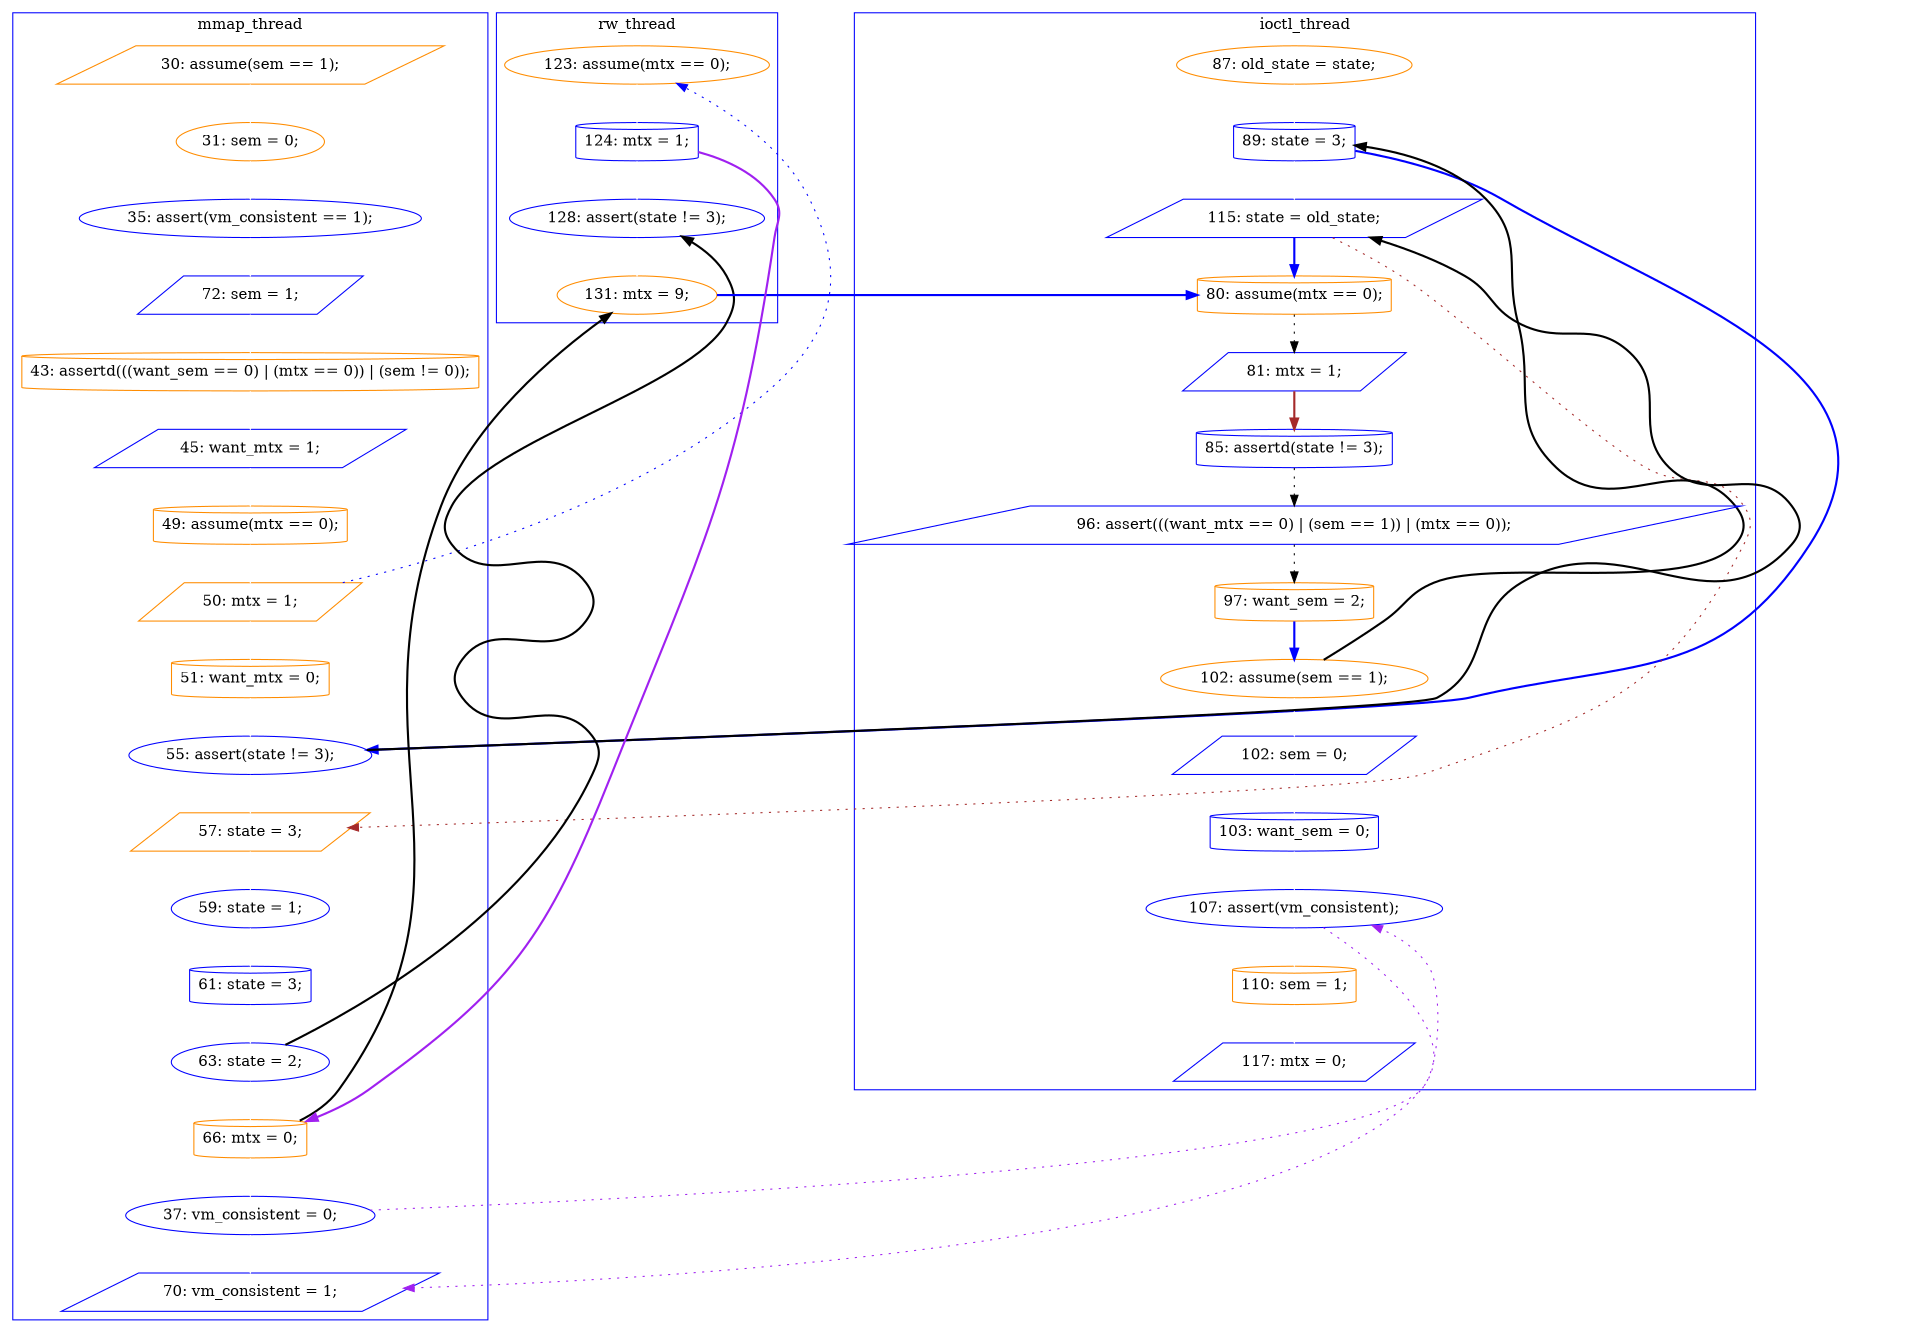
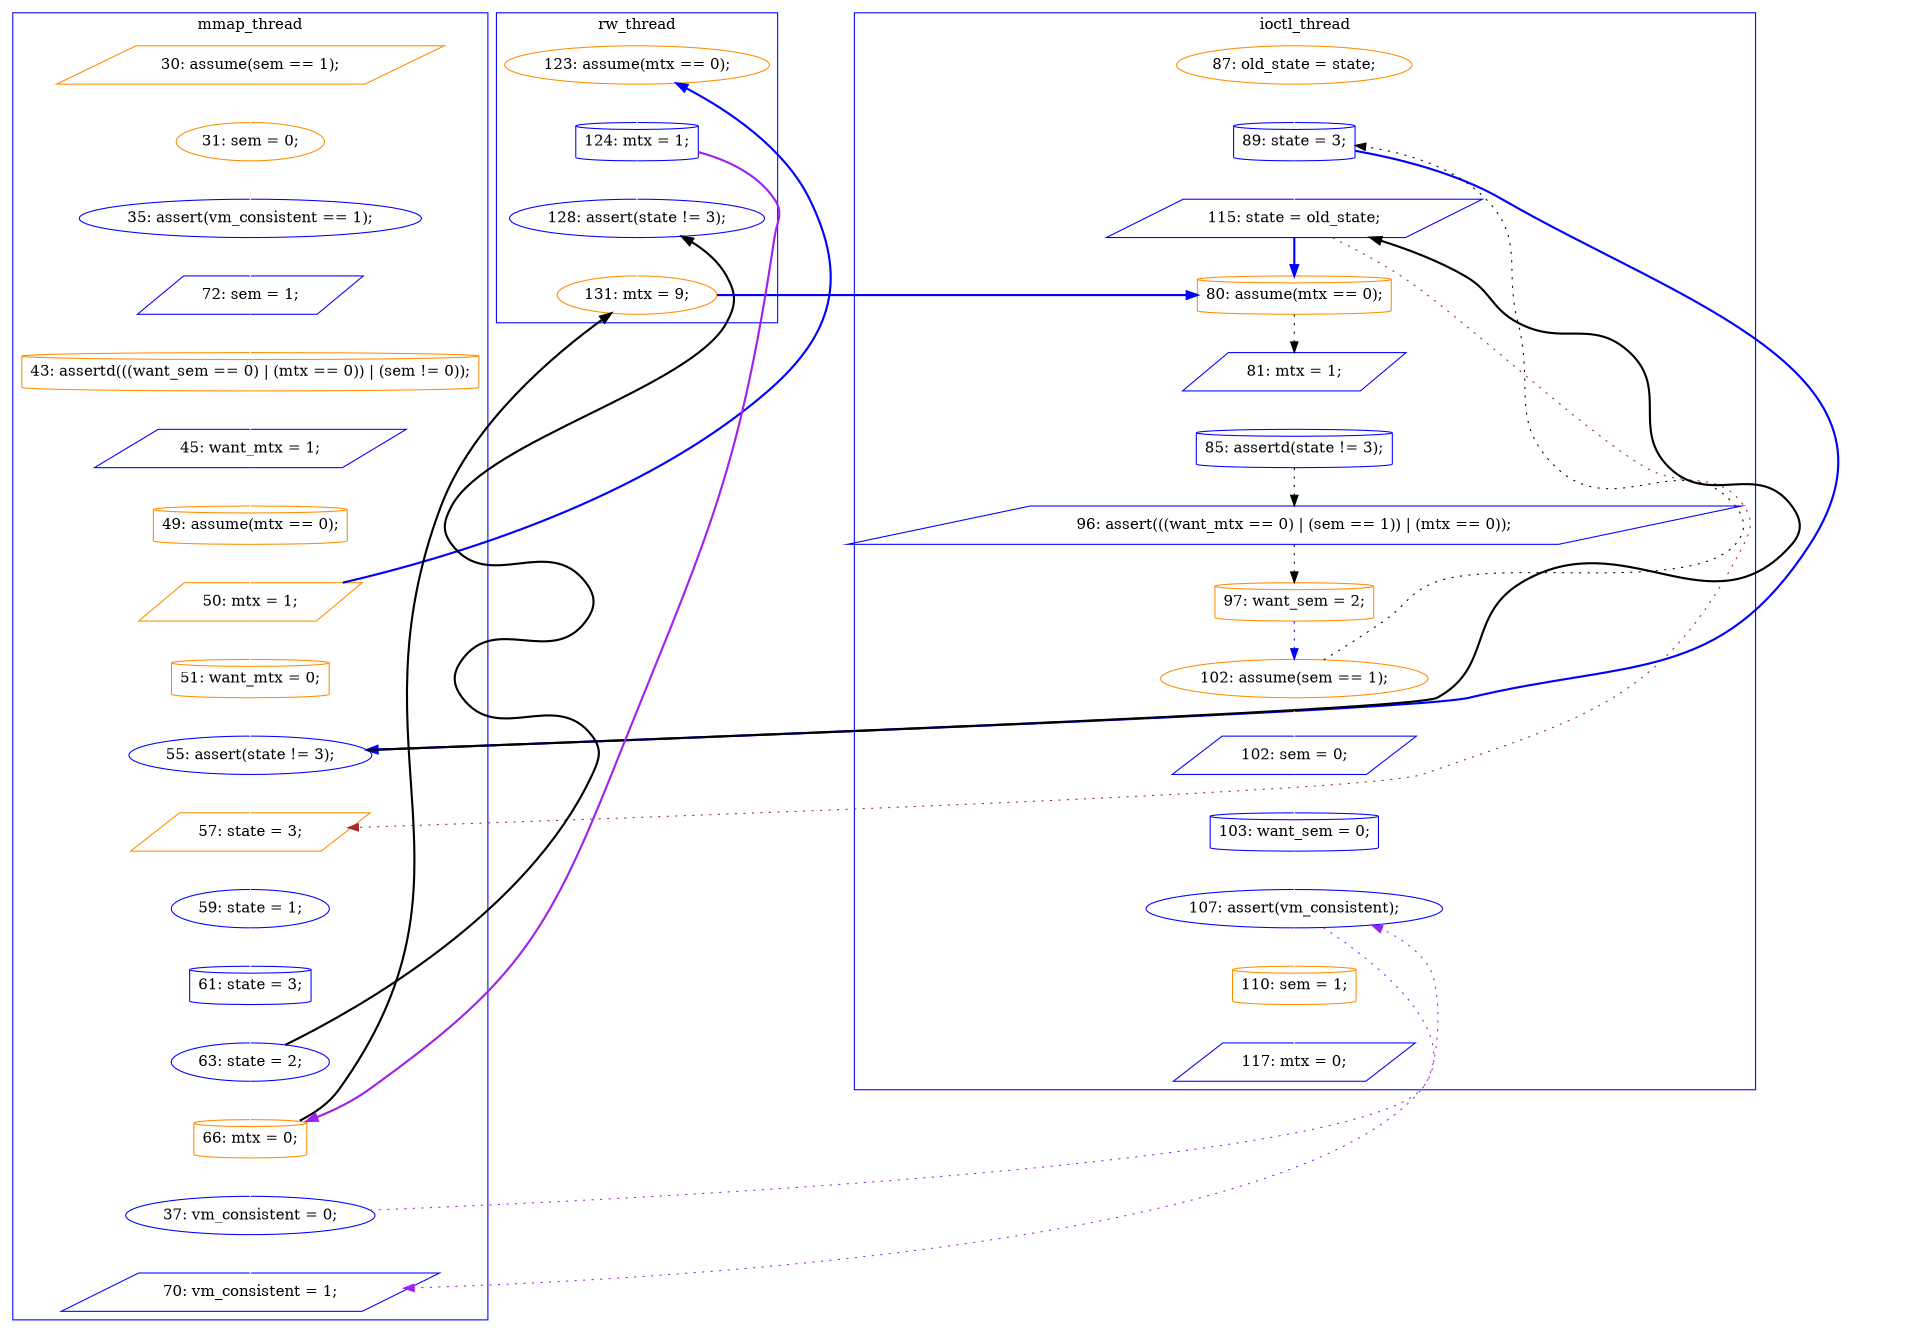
edge "81: mtx = 1;" -> "85: assertd(state != 3);": removed
edge "50: mtx = 1;" -> "123: assume(mtx == 0);": style dotted -> bold
edge "102: assume(sem == 1);" -> "89: state = 3;": style bold -> dotted
edge "97: want_sem = 2;" -> "102: assume(sem == 1);": style bold -> dotted
